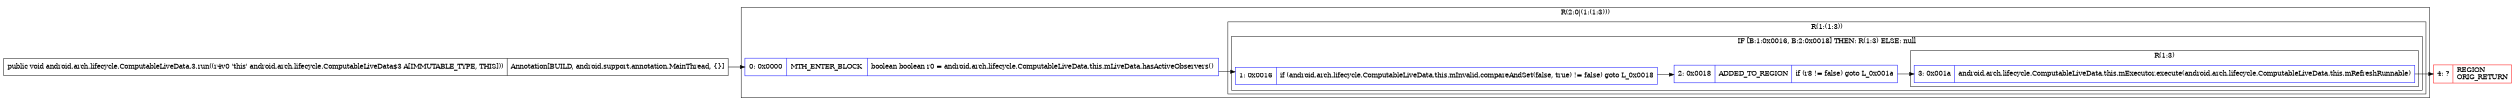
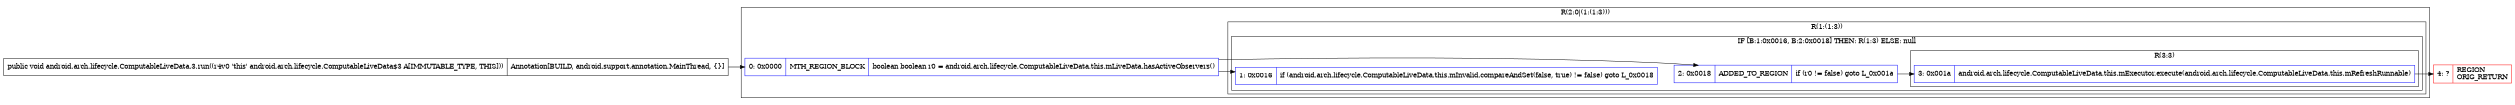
cluster "R(1:3)": label "R(1:3)" -> "R(3:3)"
node "0: 0x0000": text "MTH_ENTER_BLOCK" -> "MTH_REGION_BLOCK"
node "2: 0x0018": text "if (r8 != false) goto L_0x001a" -> "if (r0 != false) goto L_0x001a"
edge "1: 0x0016" -> "2: 0x0018": now "0: 0x0000" -> "2: 0x0018"
